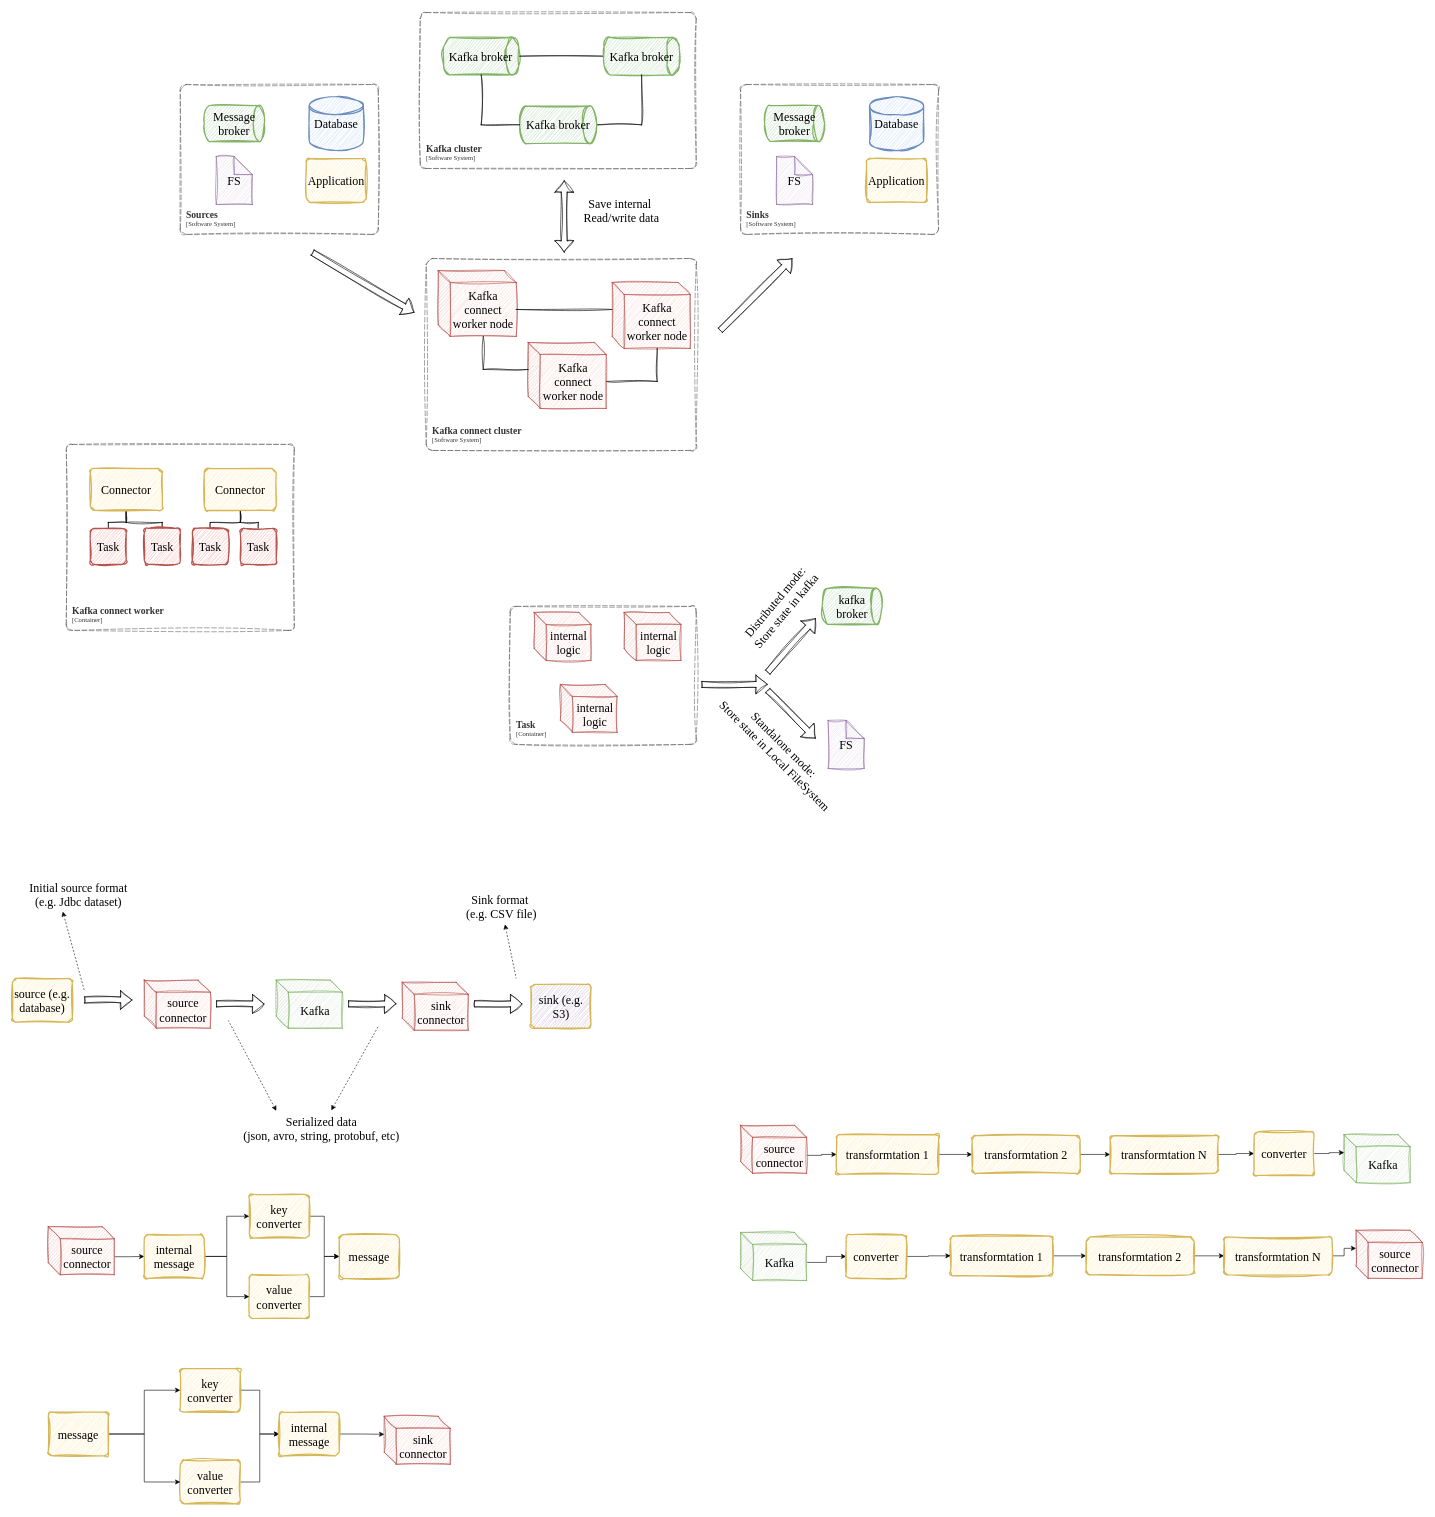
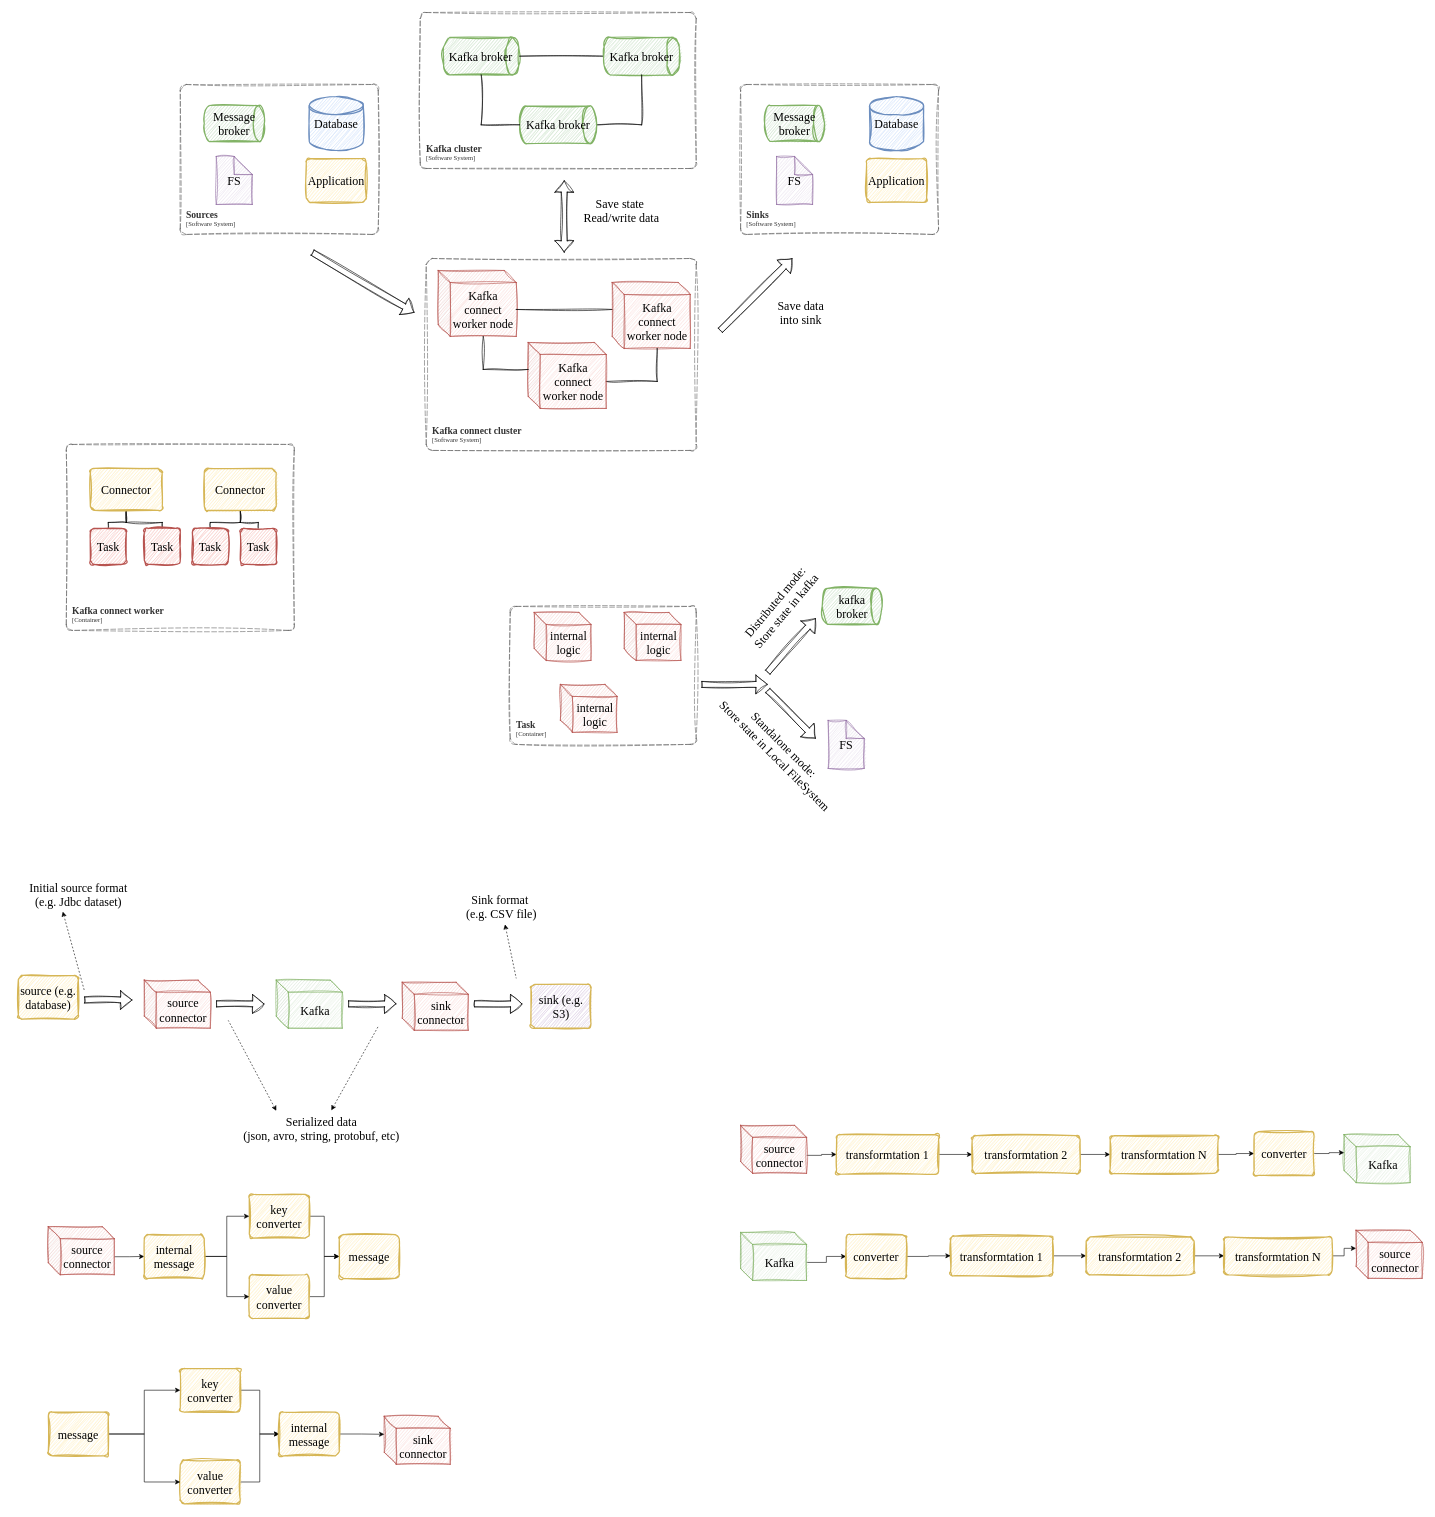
node "Save internal Read/write data": label "Save internal Read/write data" -> "Save state Read/write data"
node "Save data into sink": added
node "source (e.g. database)": moved (42, 1000) -> (48, 997)
